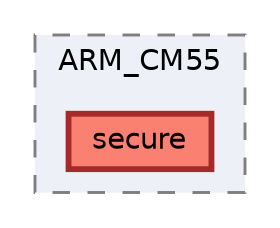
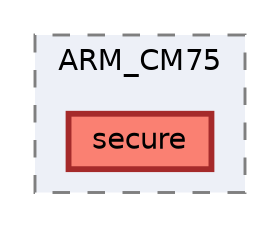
cluster "ARM_CM55": label "ARM_CM55" -> "ARM_CM75"
